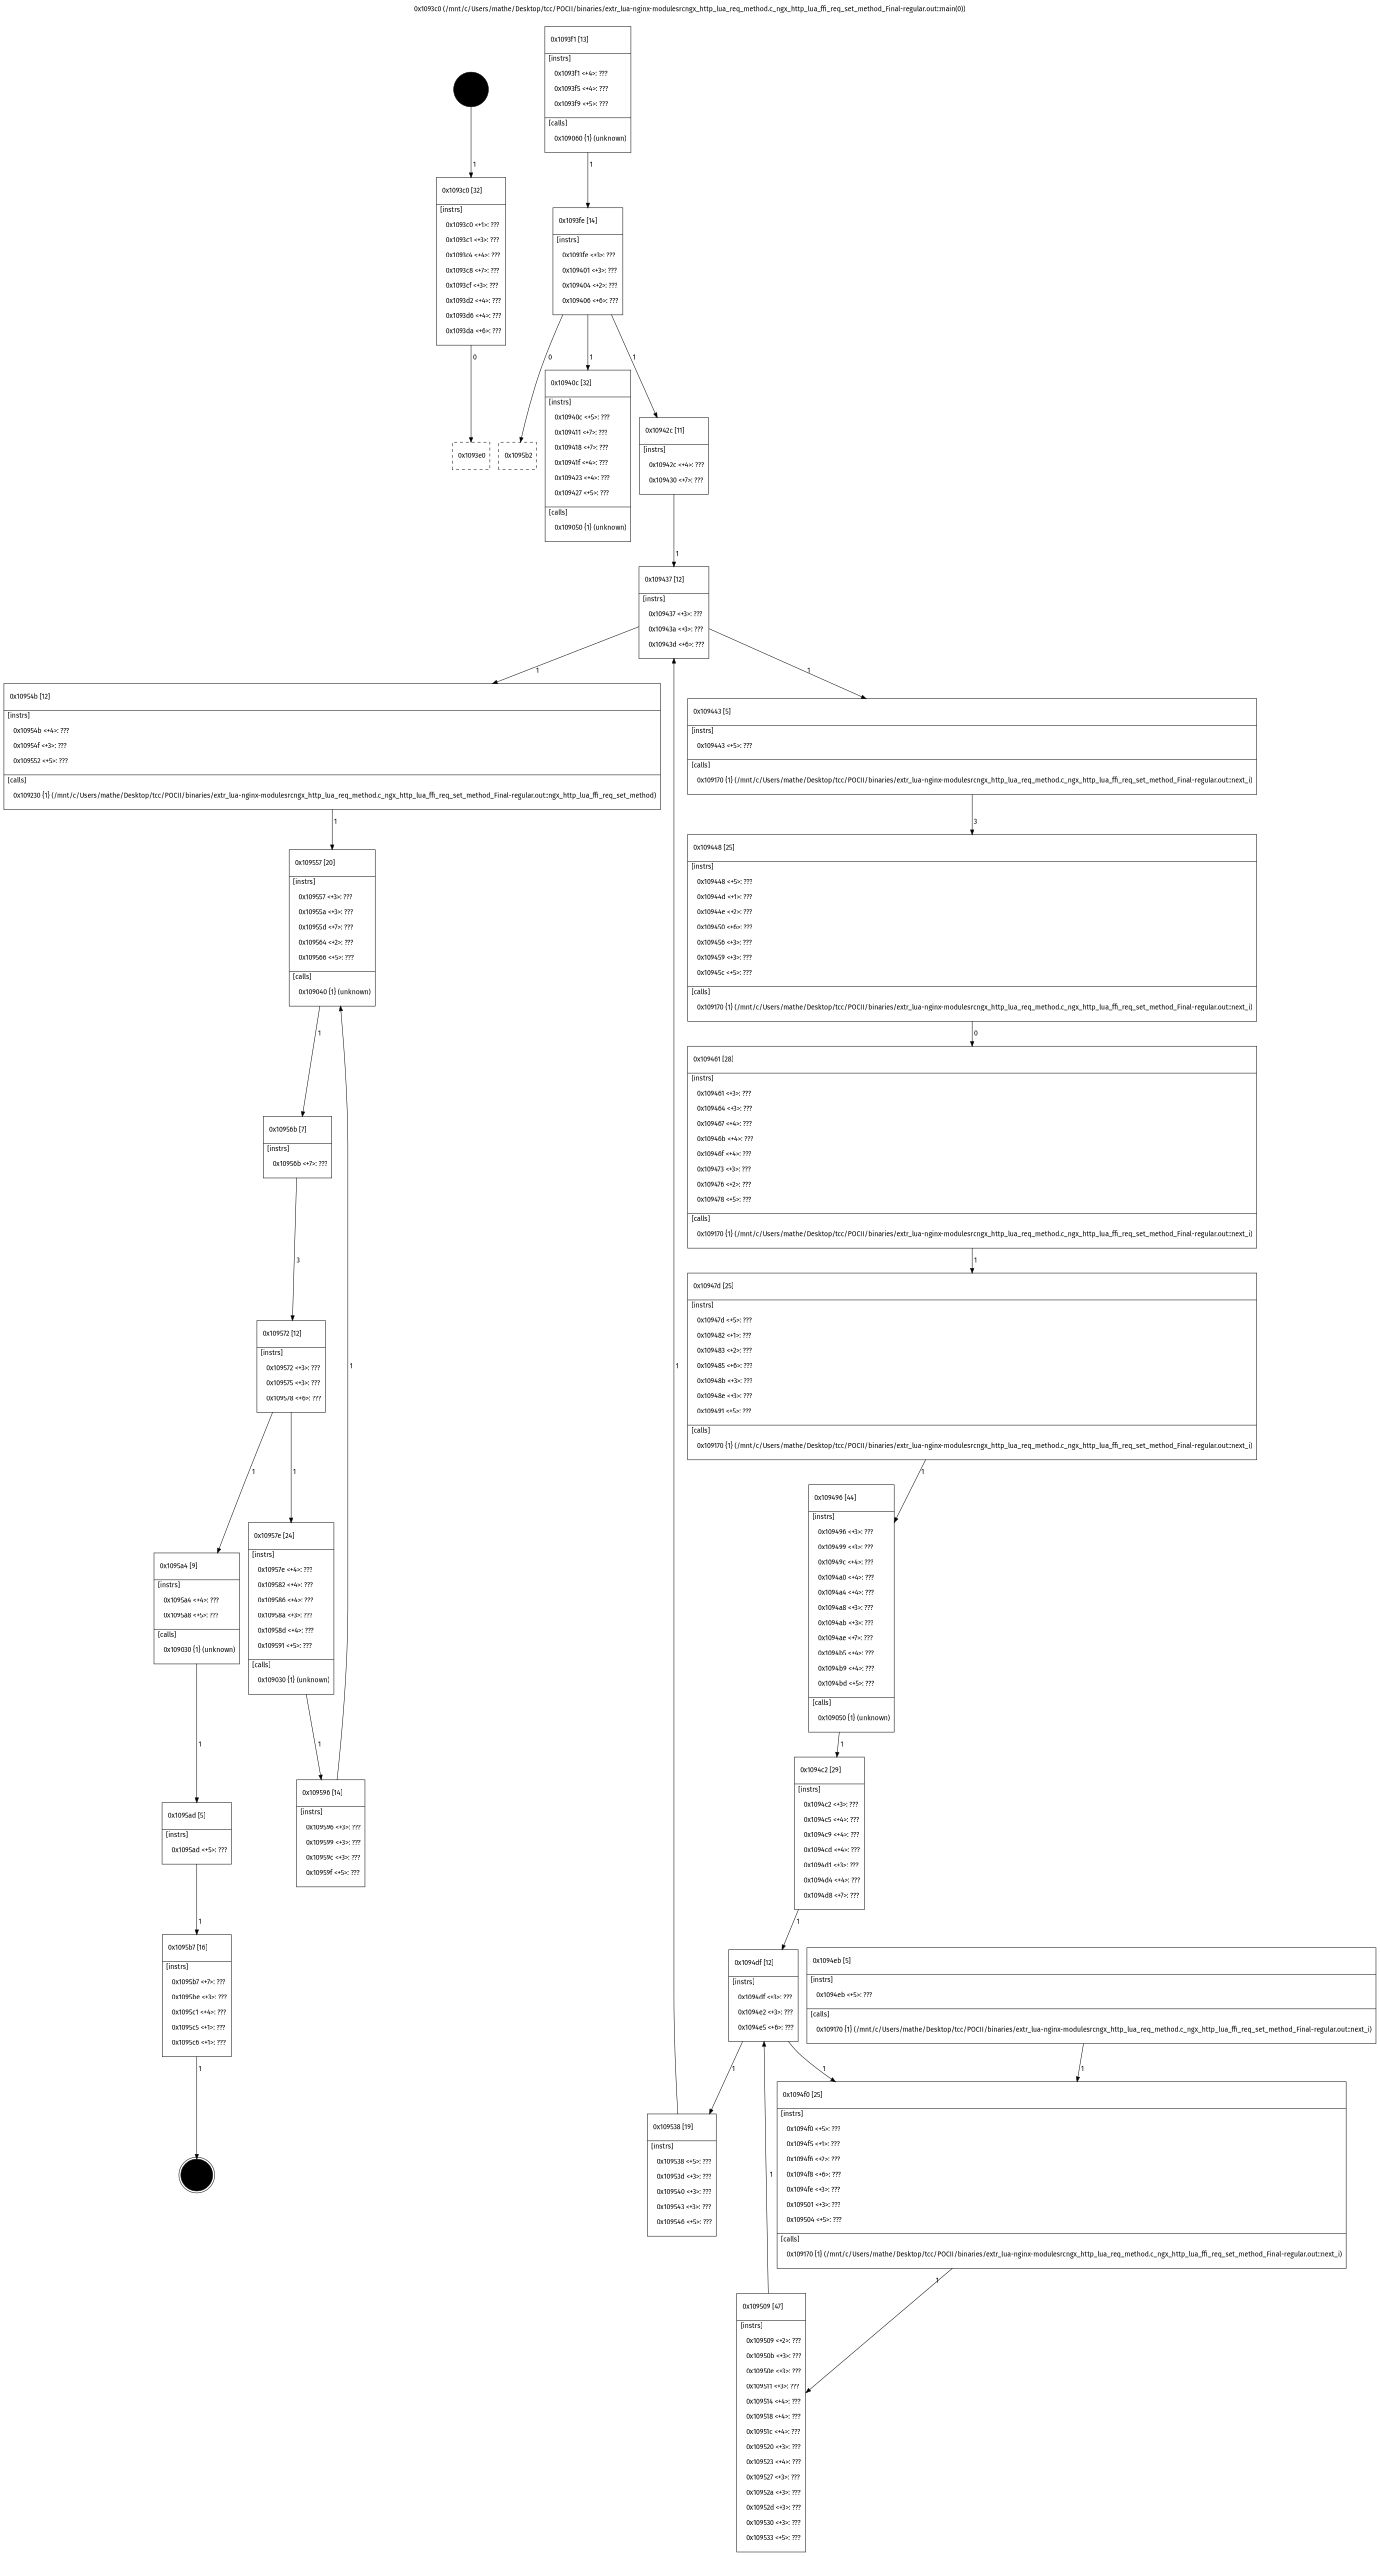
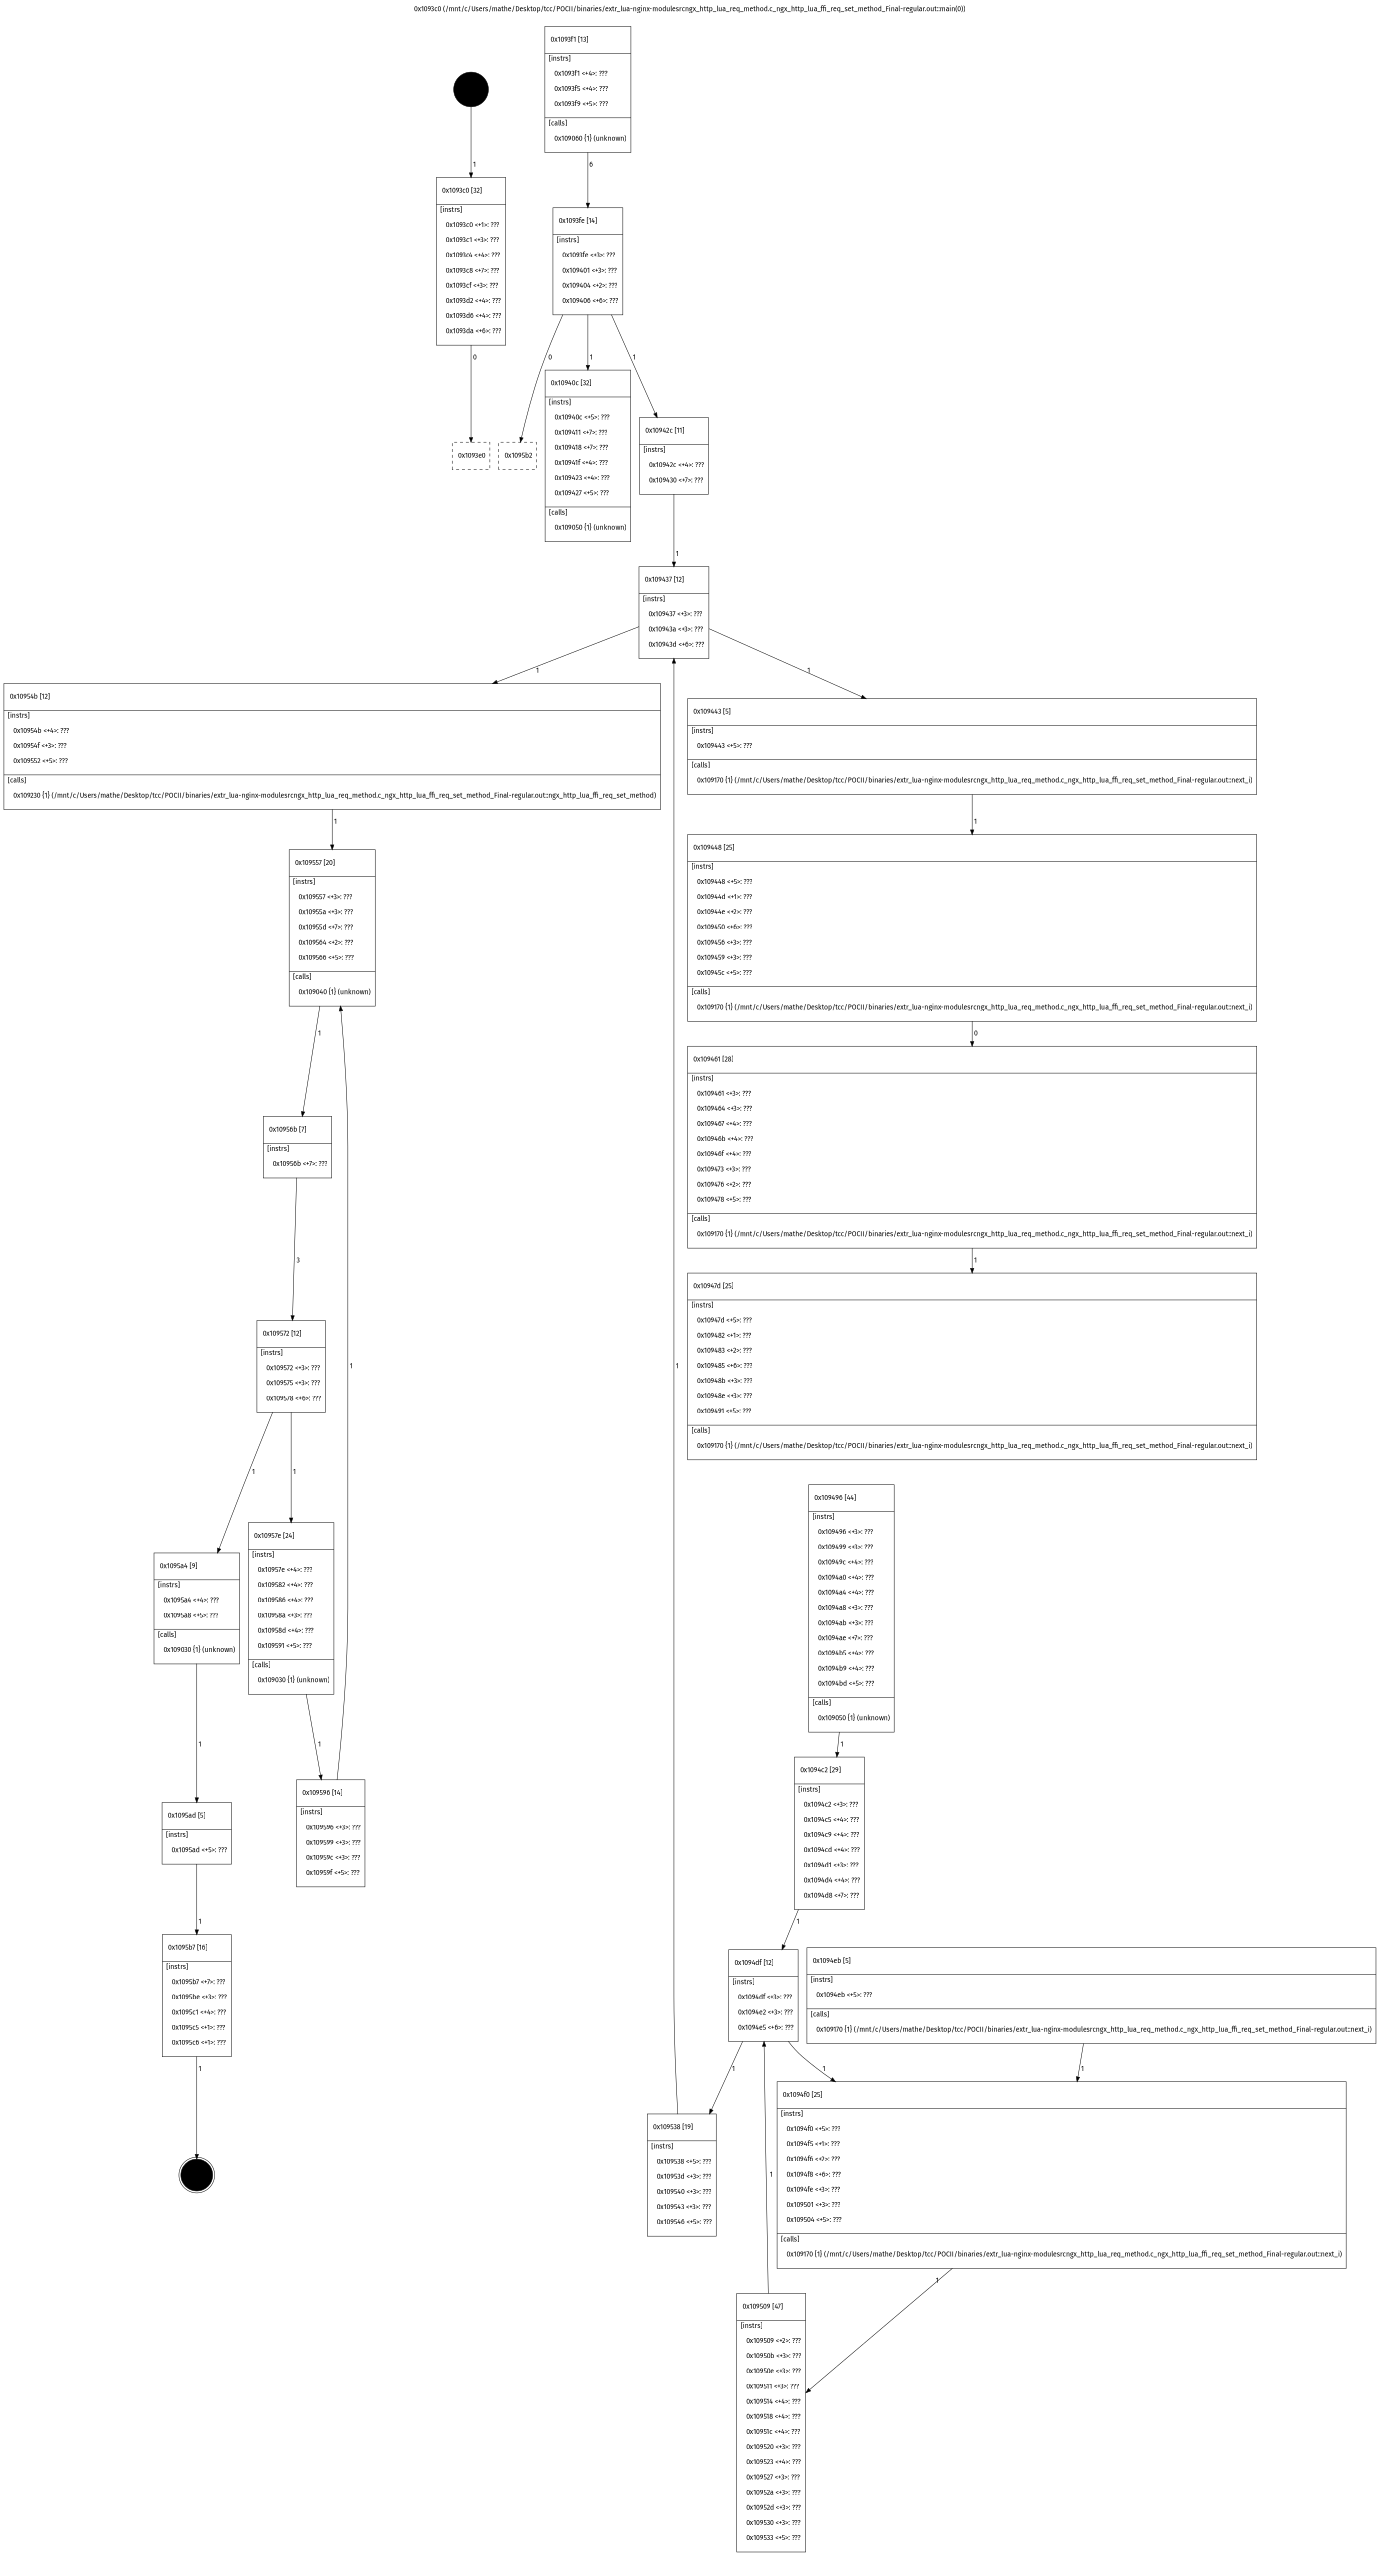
edge "0x1093f1 [13]" -> "0x1093fe [14]": label " 1" -> " 6"
edge "0x109443 [5]" -> "0x109448 [25]": label " 3" -> " 1"
edge "0x10947d [25]" -> "0x109496 [44]": removed, label "1"
